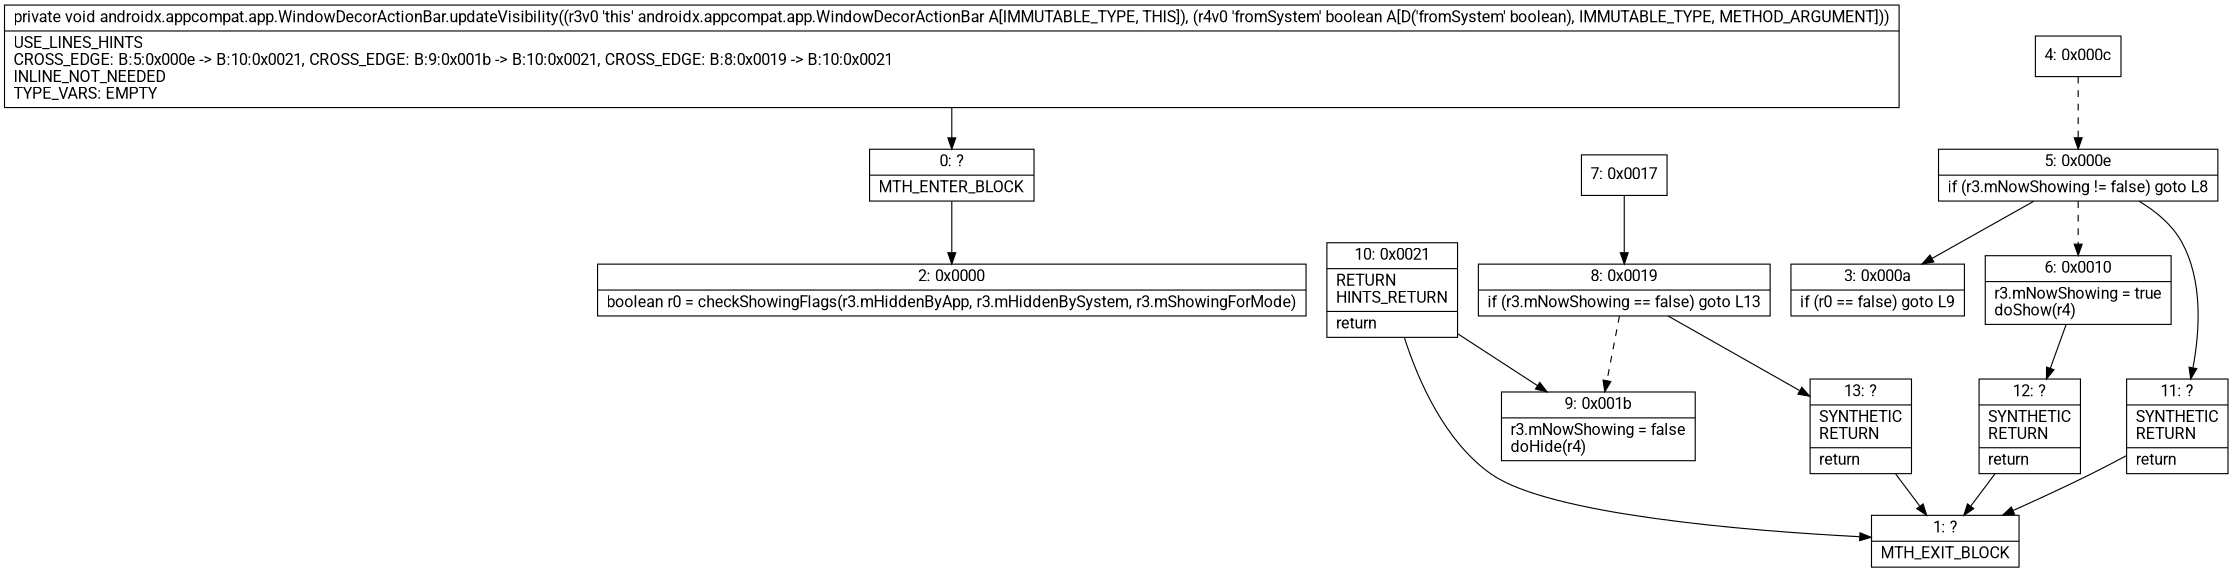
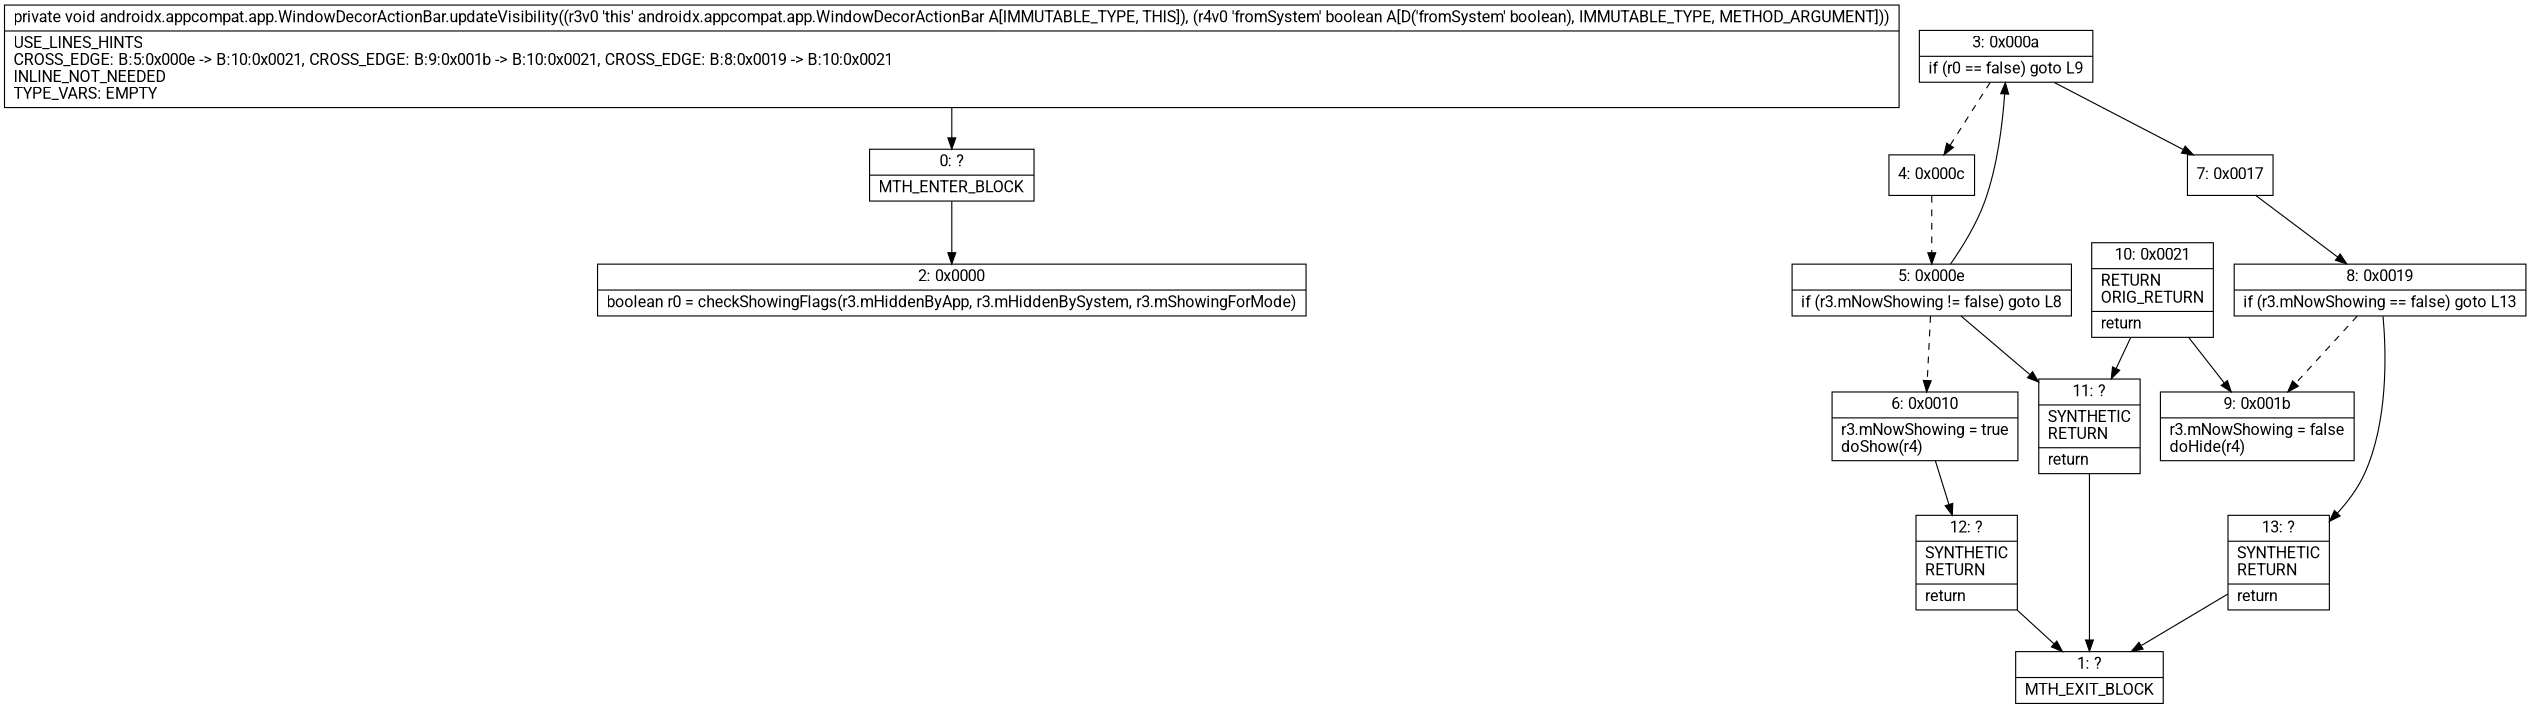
edge "3: 0x000a" -> "4: 0x000c": added
edge "3: 0x000a" -> "7: 0x0017": added
node "10: 0x0021": text "HINTS_RETURN" -> "ORIG_RETURN"
edge "10: 0x0021" -> "1: ?": now "10: 0x0021" -> "11: ?"
